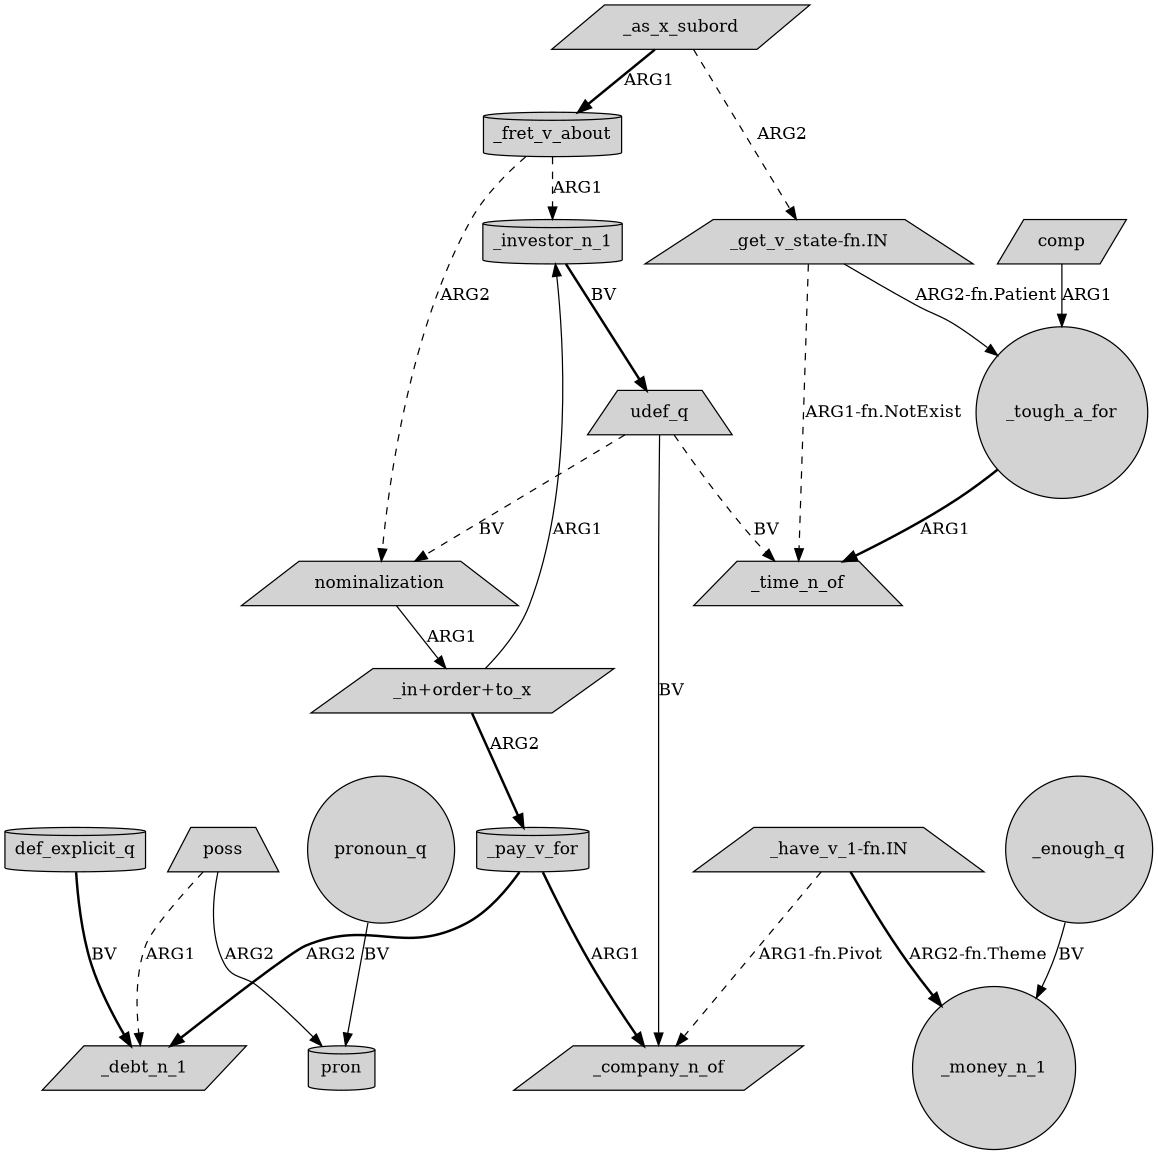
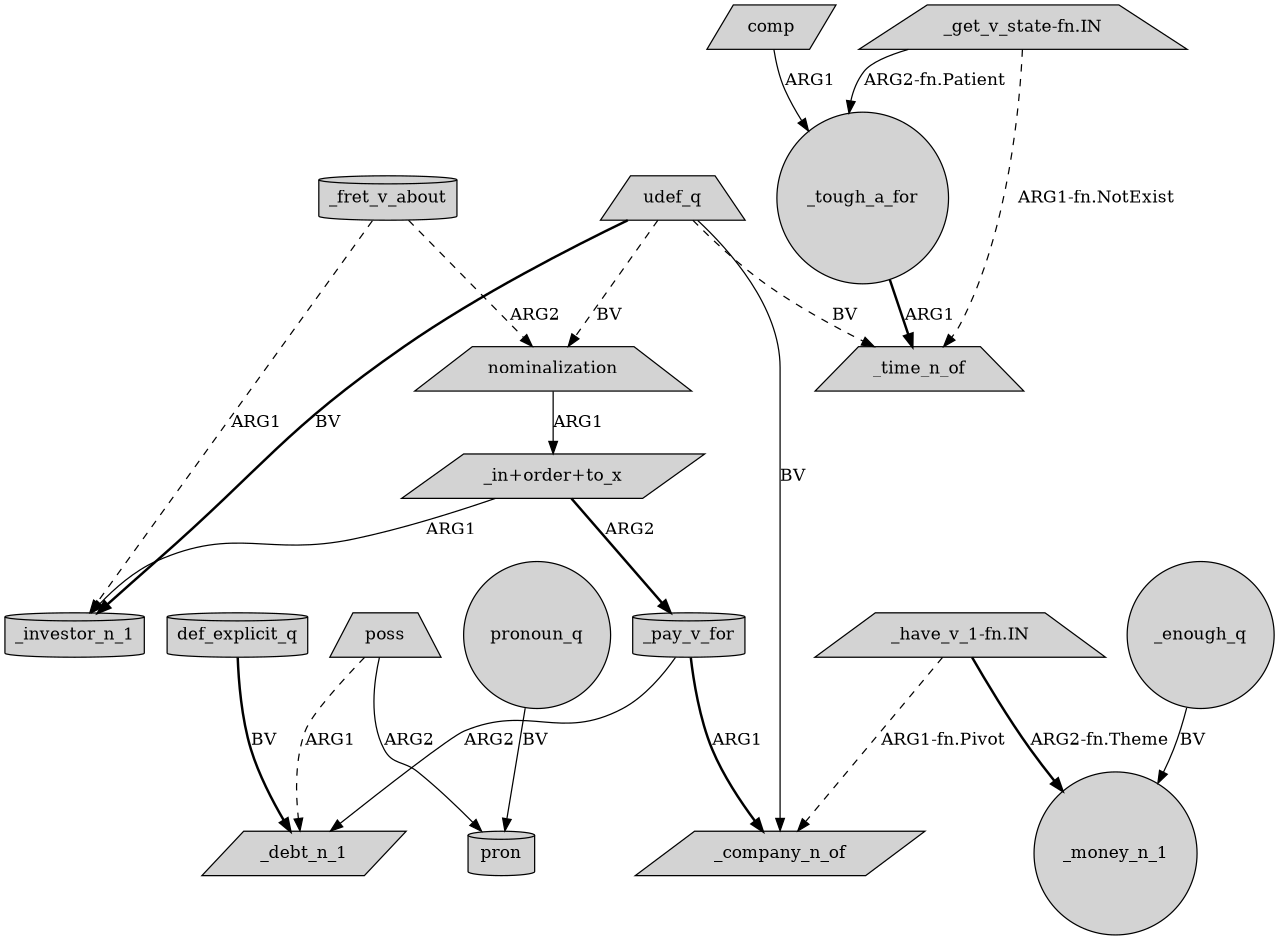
node "_as_x_subord": removed
edge "_investor_n_1" -> "udef_q": reversed
edge "_pay_v_for" -> "_debt_n_1": style bold -> solid
